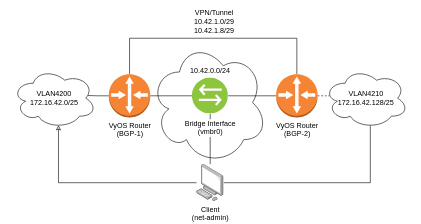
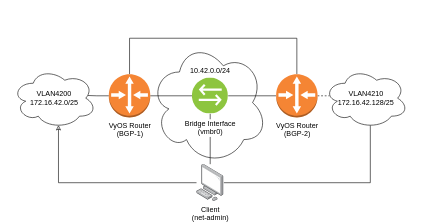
node "VPN/Tunnel 10.42.1.0/29 10.42.1.8/29": removed
